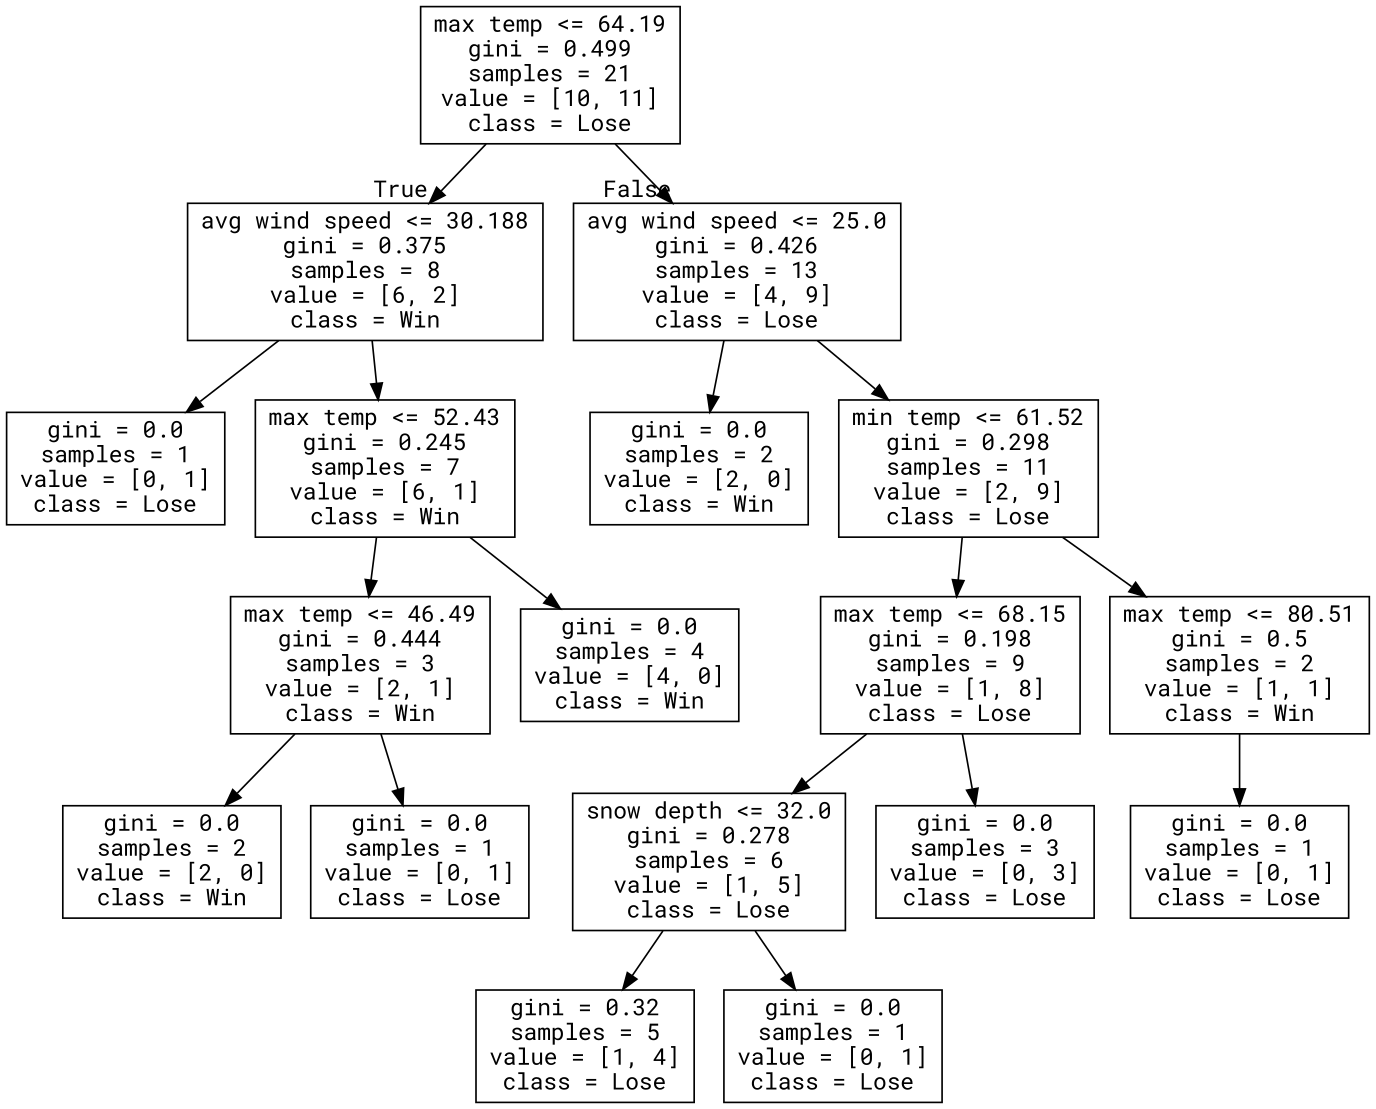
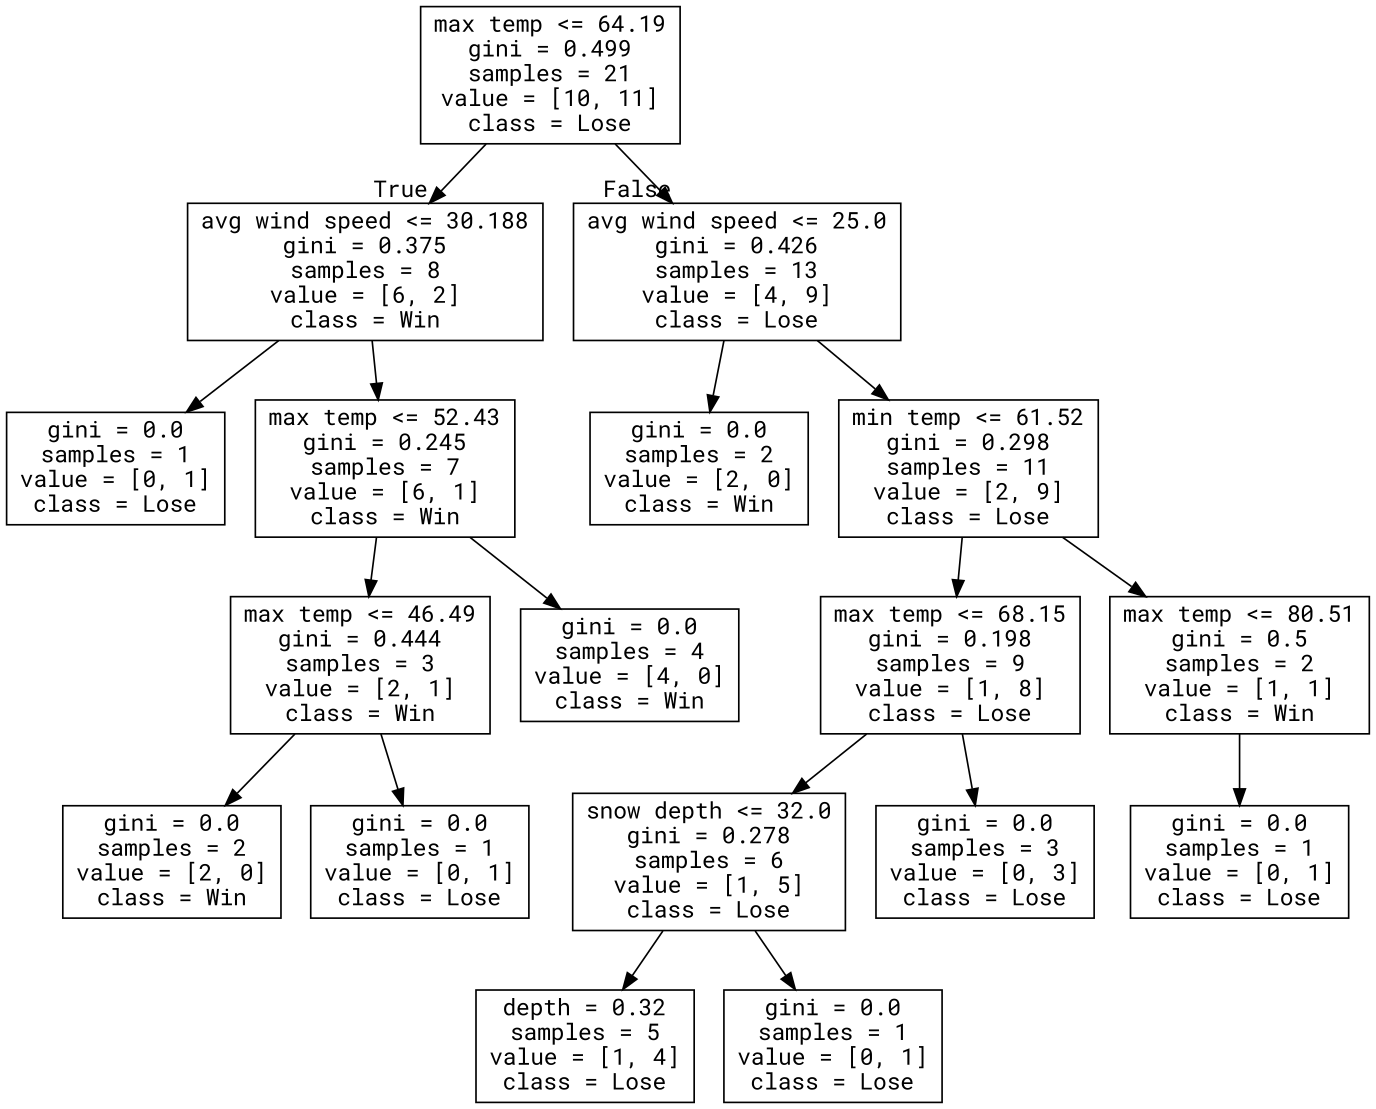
node "gini = 0.32 samples = 5 value = [1, 4] class = Lose": label "gini = 0.32 samples = 5 value = [1, 4] class = Lose" -> "depth = 0.32 samples = 5 value = [1, 4] class = Lose"
